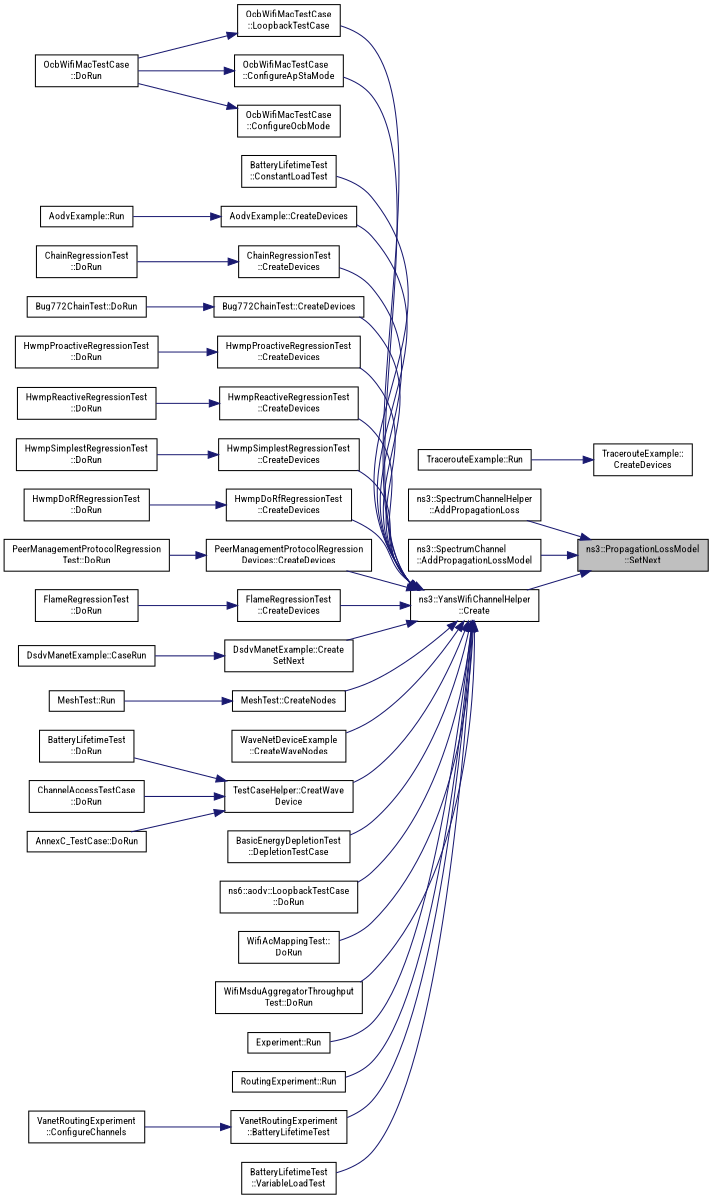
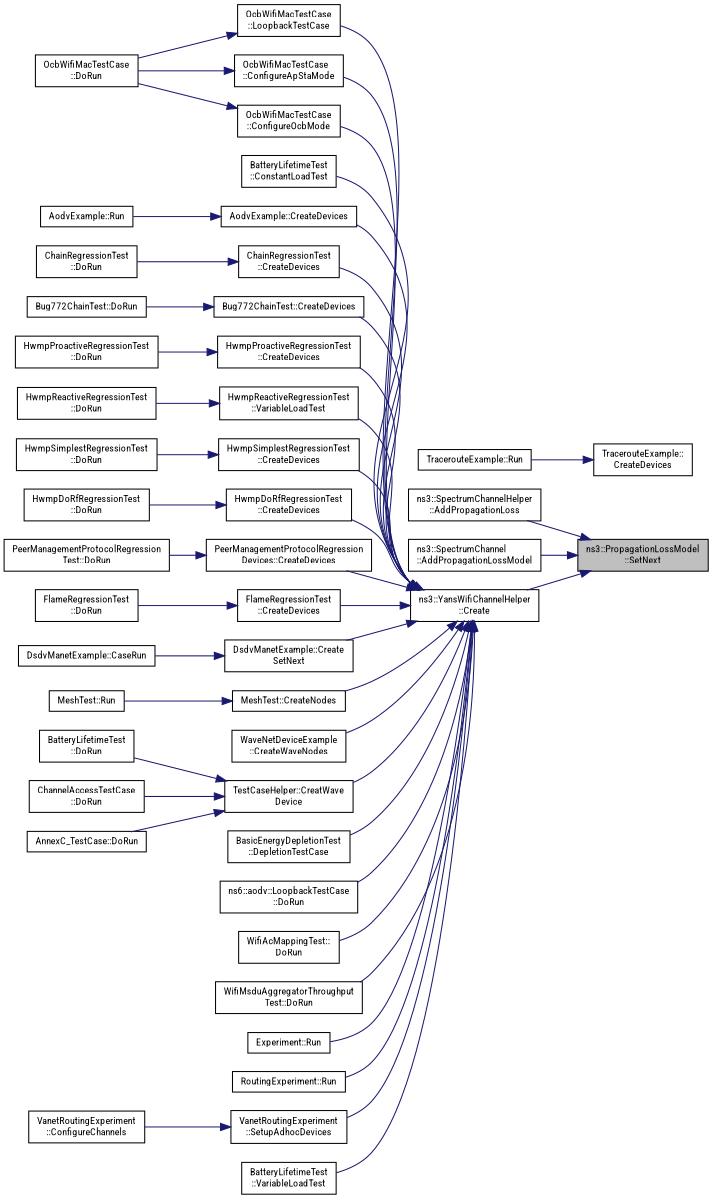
edge "OcbWifiMacTestCase ::ConfigureOcbMode" -> "ns3::YansWifiChannelHelper ::Create": added
node "HwmpReactiveRegressionTest ::CreateDevices": label "HwmpReactiveRegressionTest ::CreateDevices" -> "HwmpReactiveRegressionTest ::VariableLoadTest"
node "VanetRoutingExperiment ::BatteryLifetimeTest": label "VanetRoutingExperiment ::BatteryLifetimeTest" -> "VanetRoutingExperiment ::SetupAdhocDevices"
